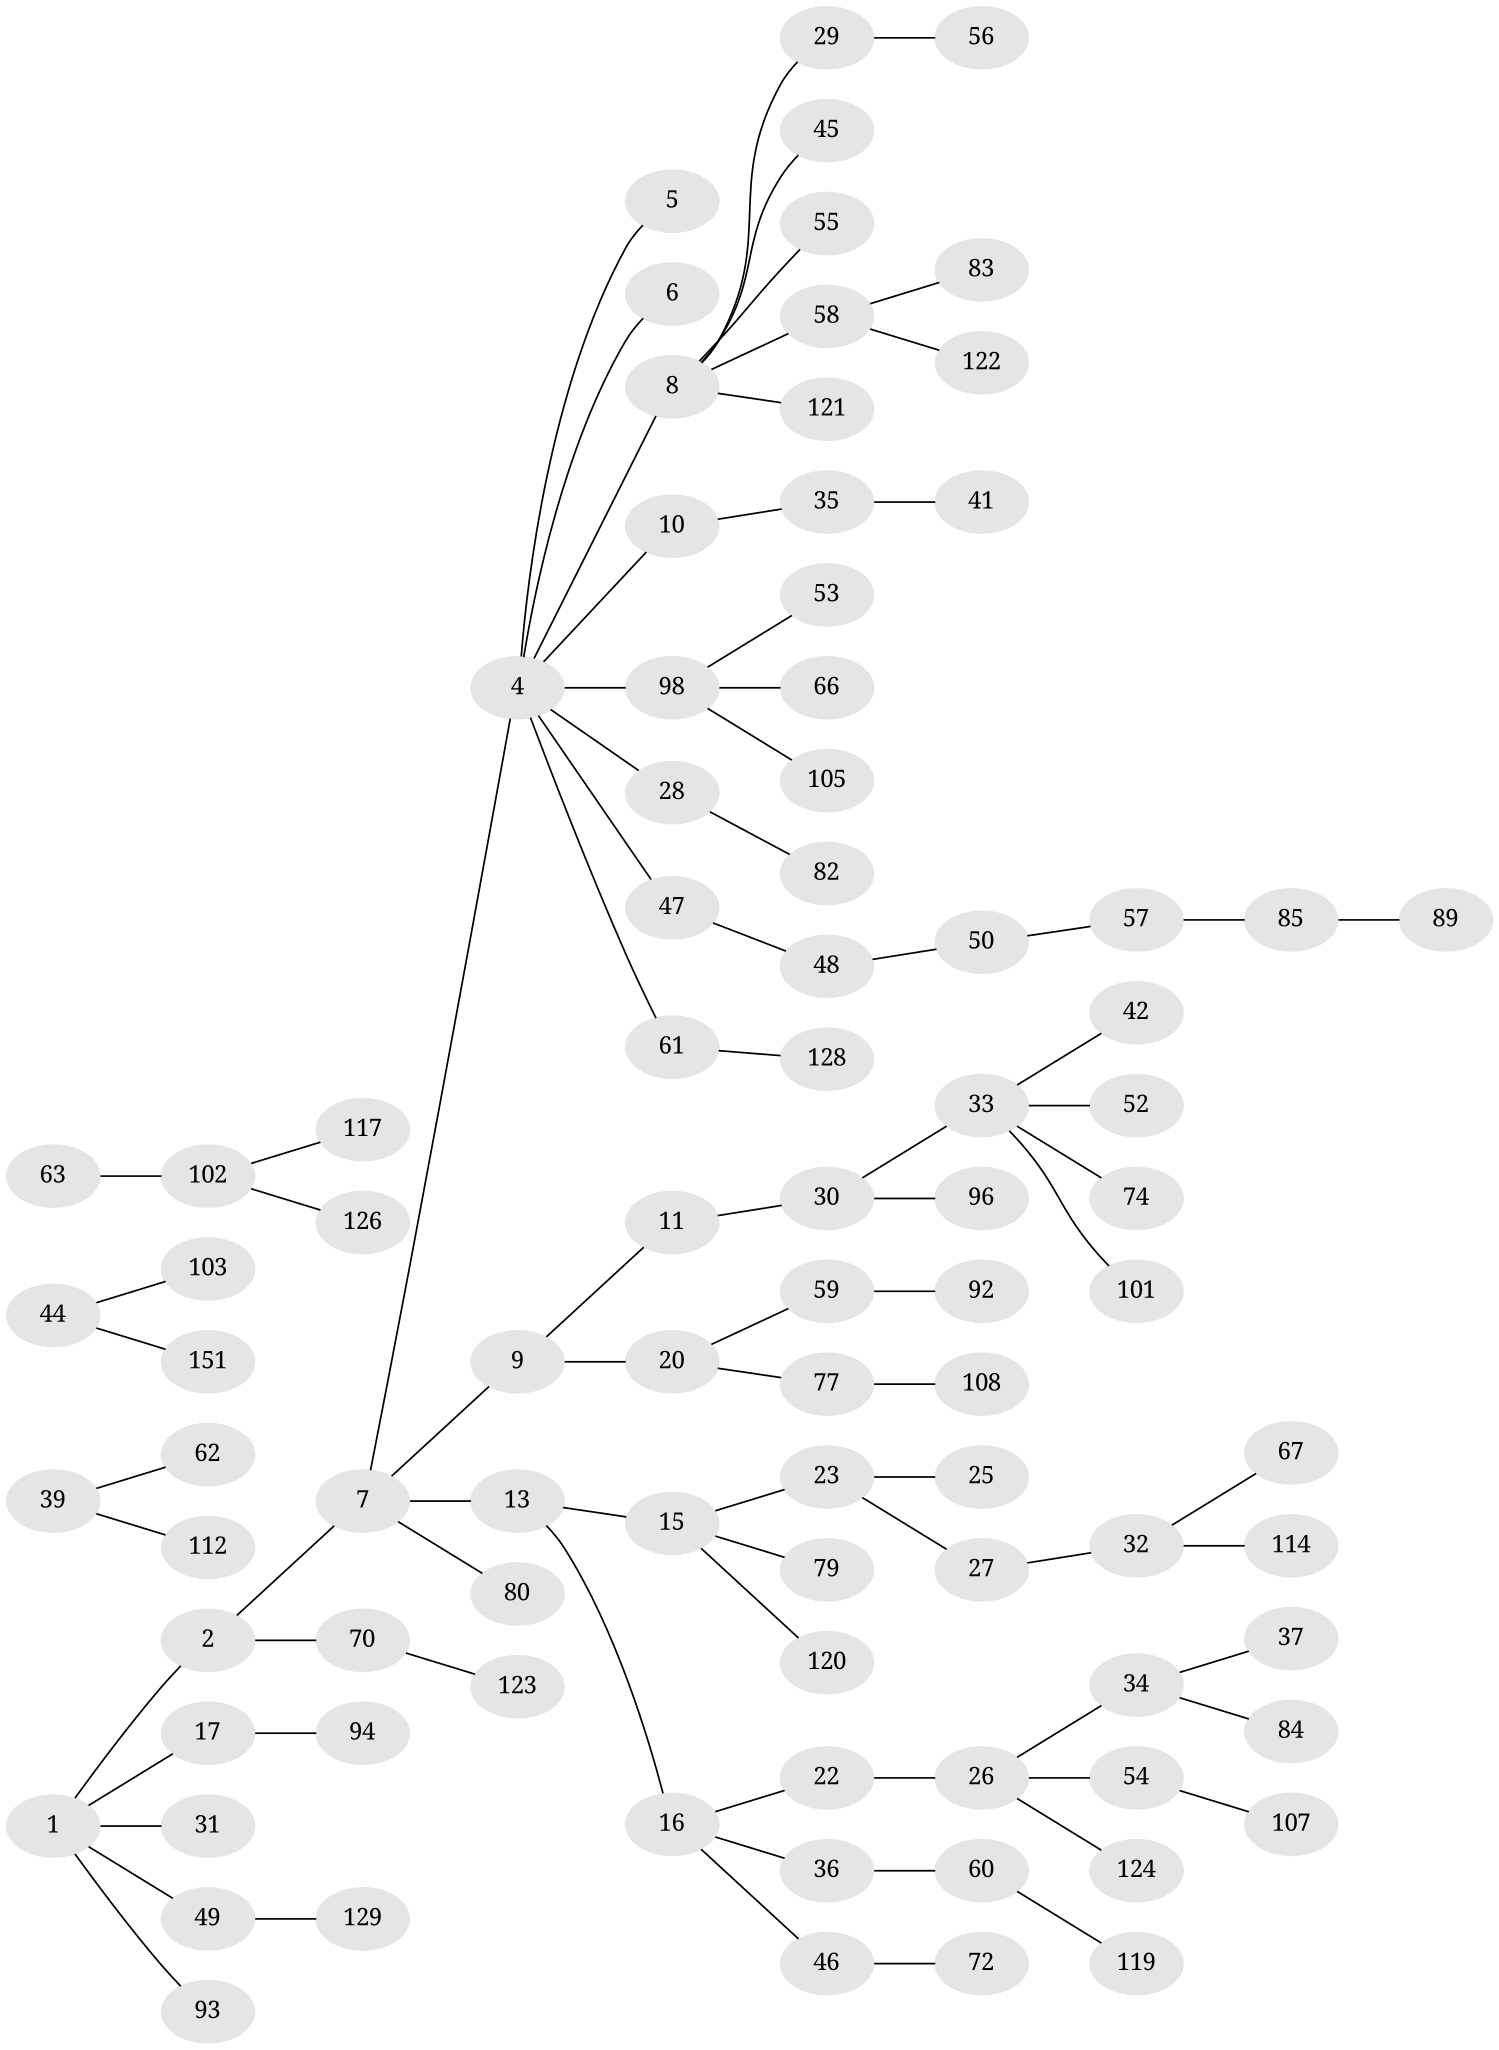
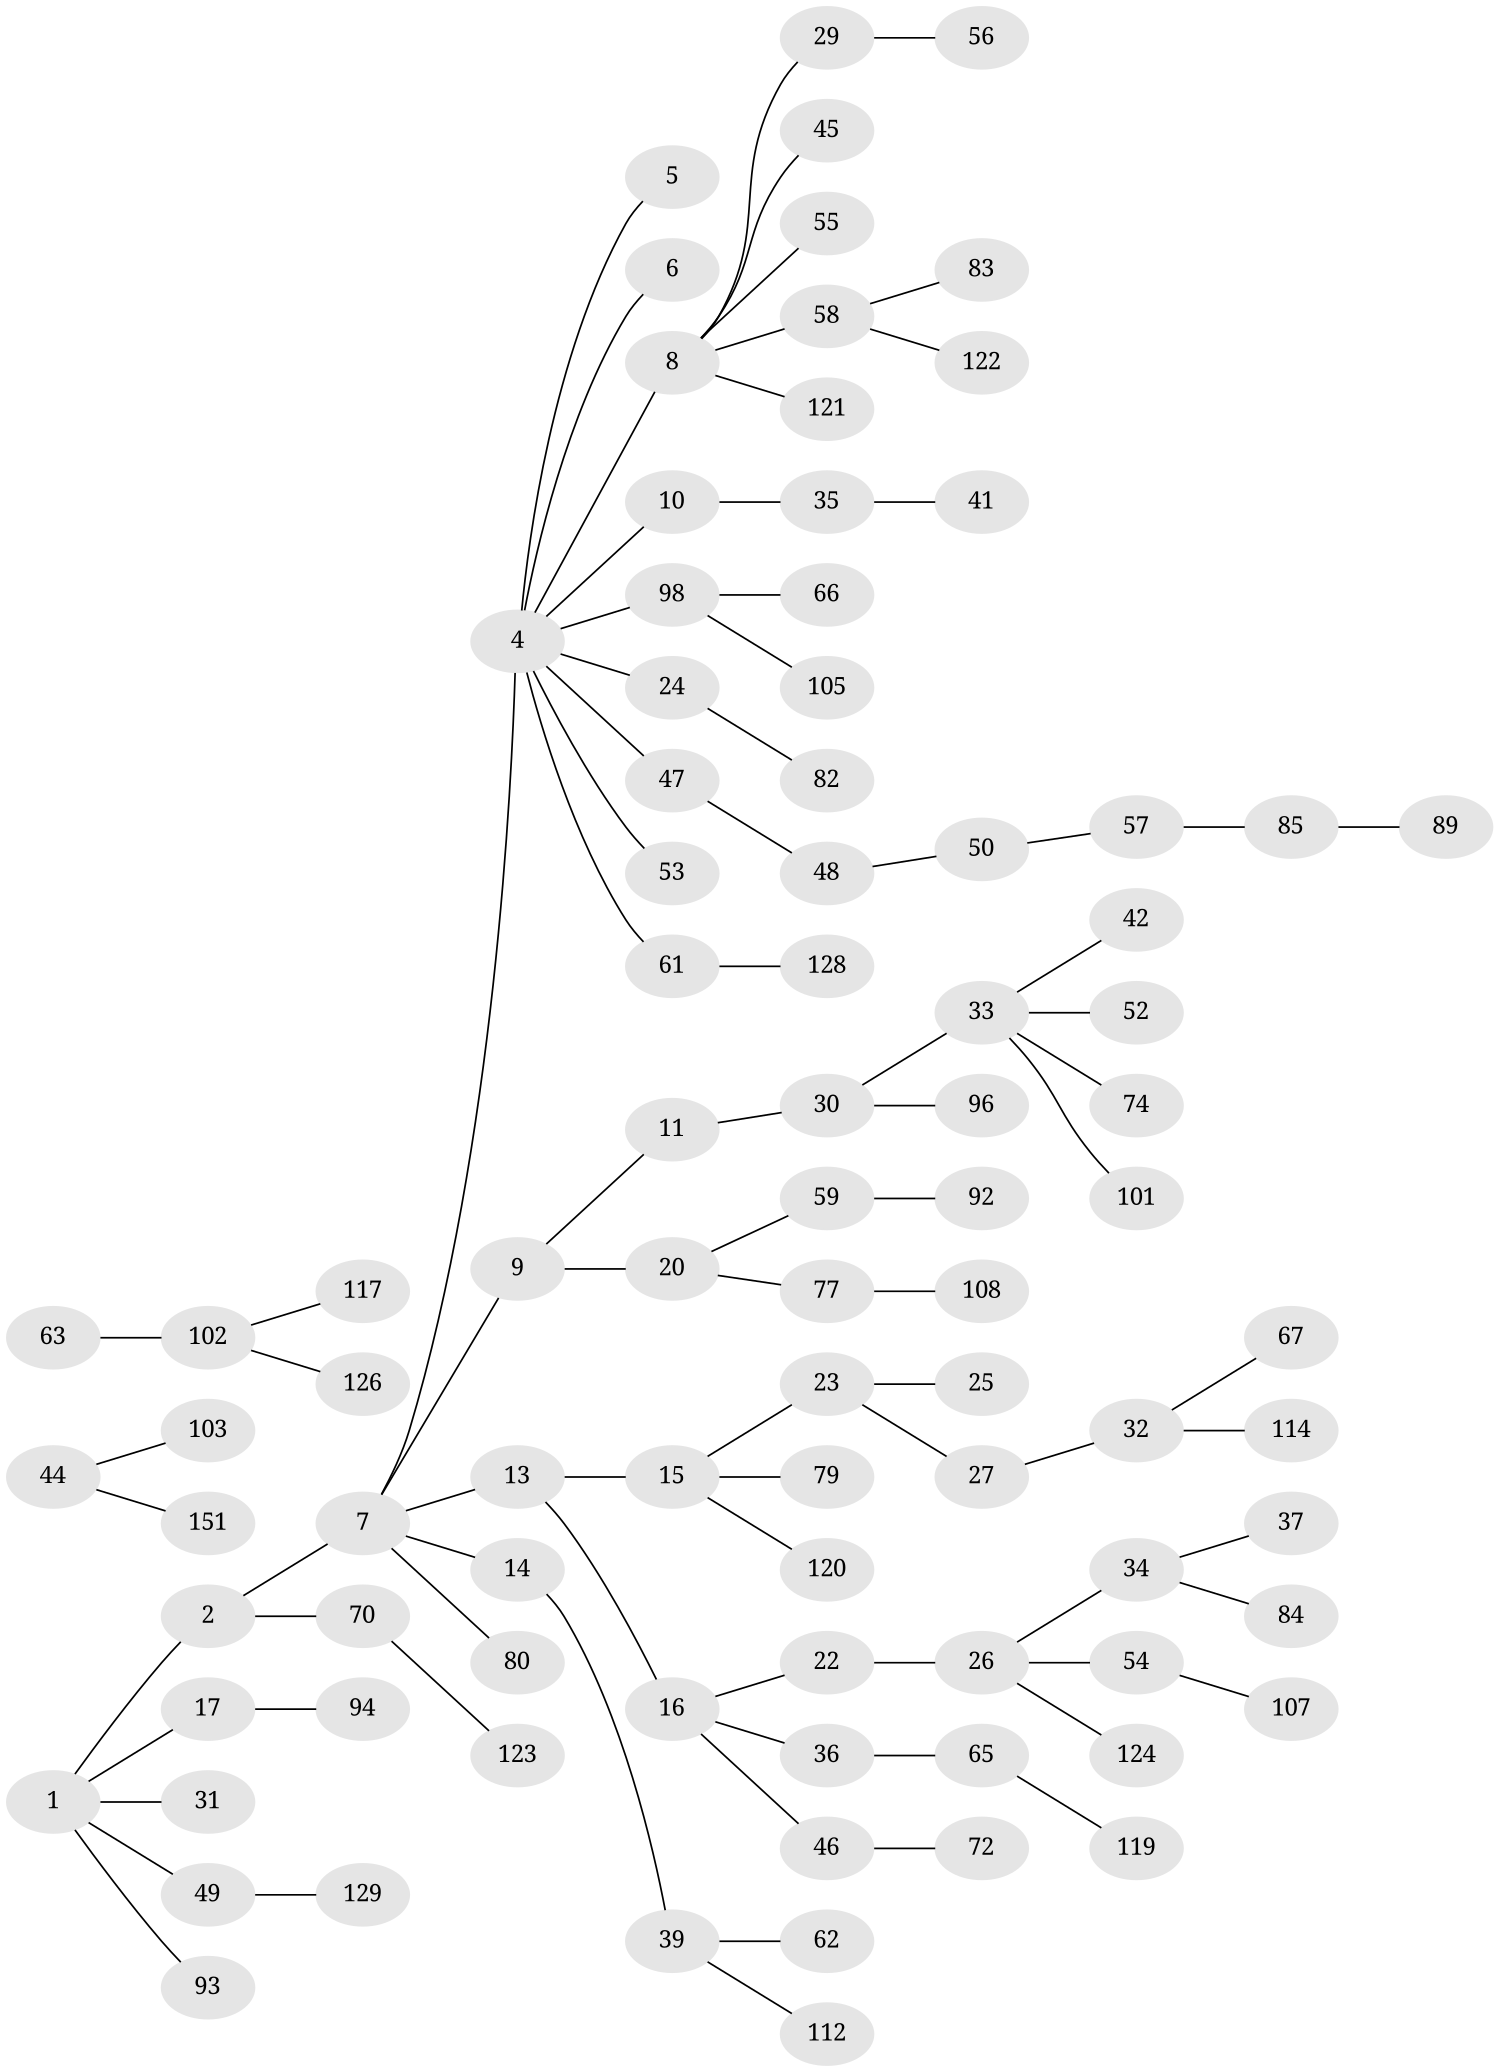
edge "53" -- "98": now "53" -- "4"
node "28": label "28" -> "24"
node "14": added
node "60": label "60" -> "65"
